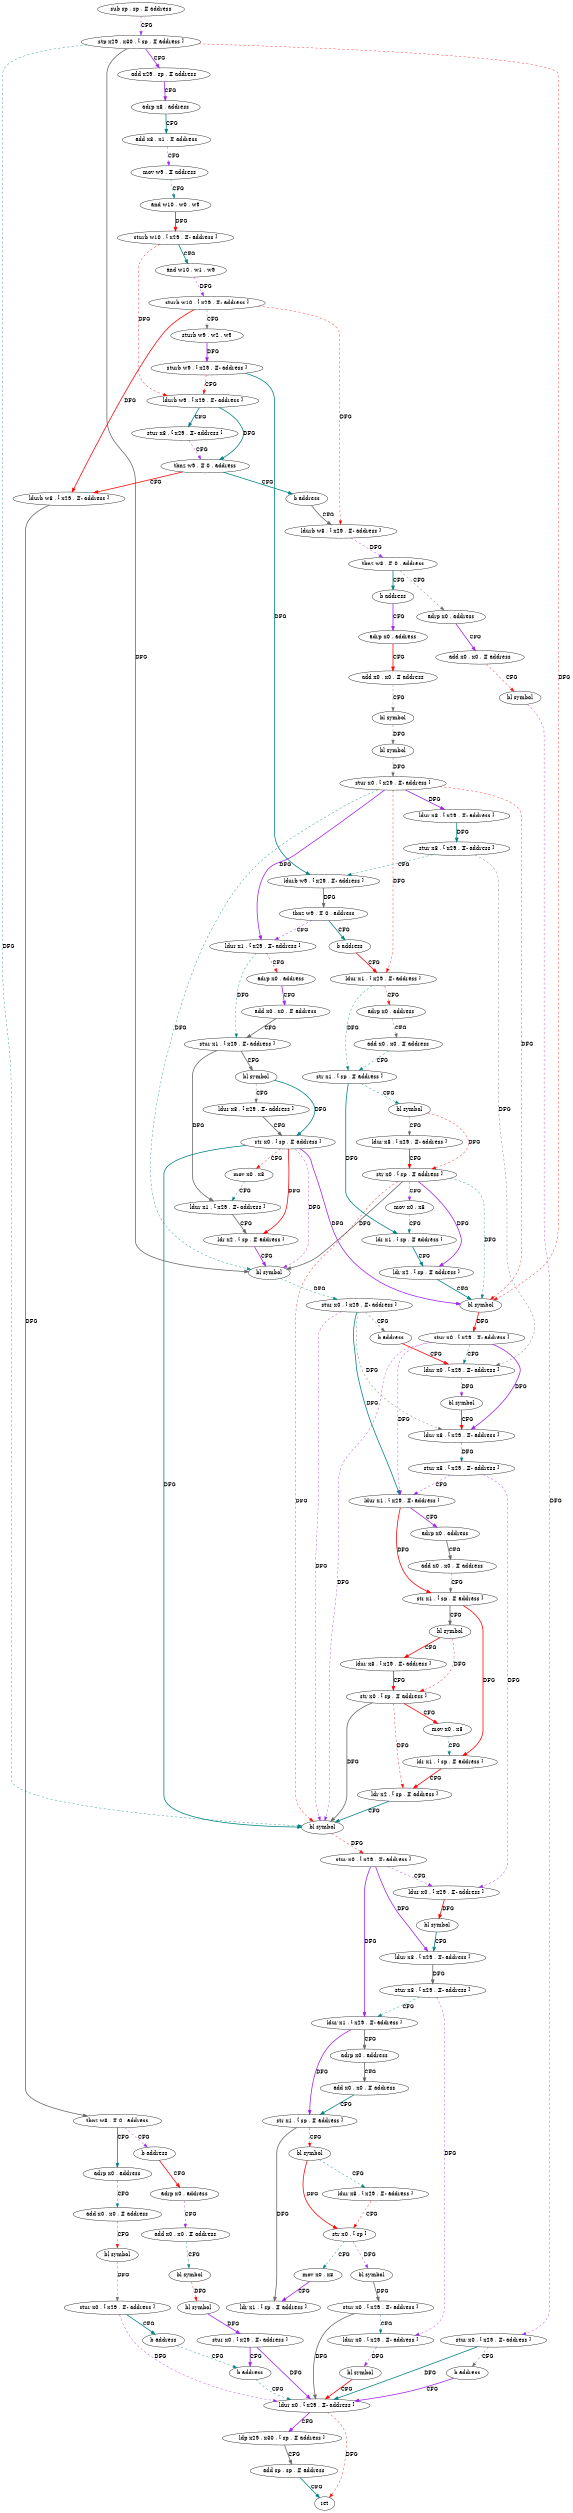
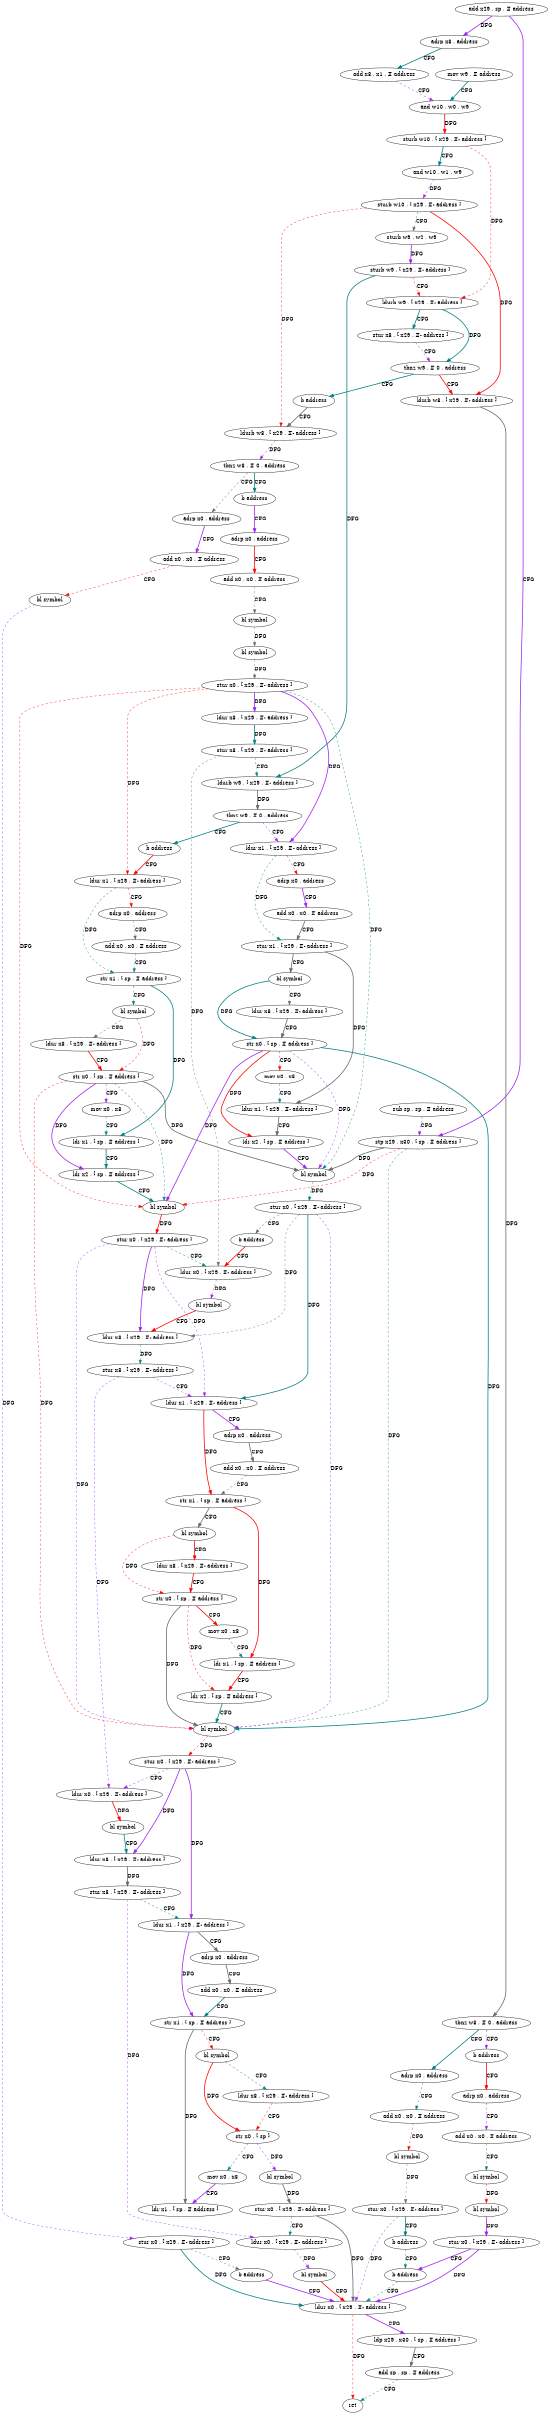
edge "stp x29 , x30 , [ sp , # address ]" -> "add x29 , sp , # address": reversed
edge "add x29 , sp , # address" -> "adrp x8 , address": label "CFG" -> "DFG"
edge "add x8 , x1 , # address" -> "mov w9 , # address": now "add x8 , x1 , # address" -> "and w10 , w0 , w9"
edge "mov w9 , # address" -> "and w10 , w0 , w9": style dashed -> bold
edge "add sp , sp , # address" -> "ret": style bold -> dashed
